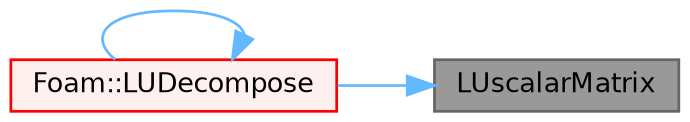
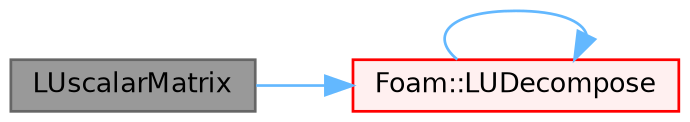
edge "Foam::LUDecompose" -> "LUscalarMatrix": reversed
